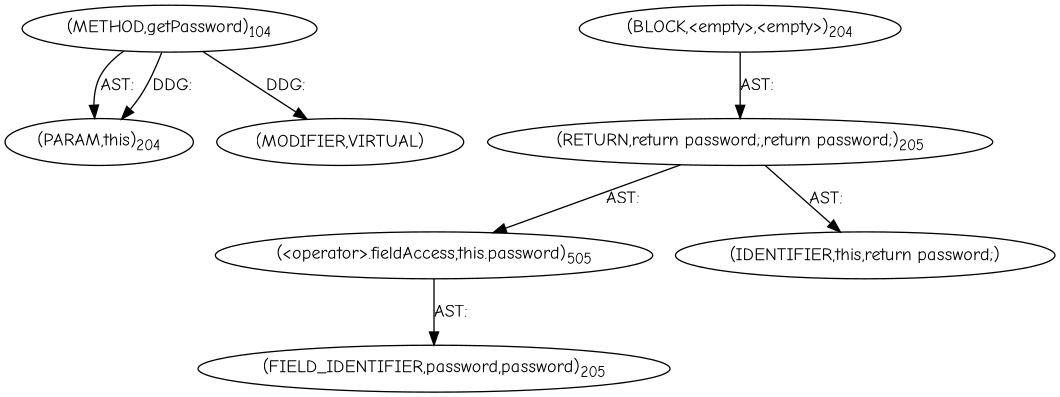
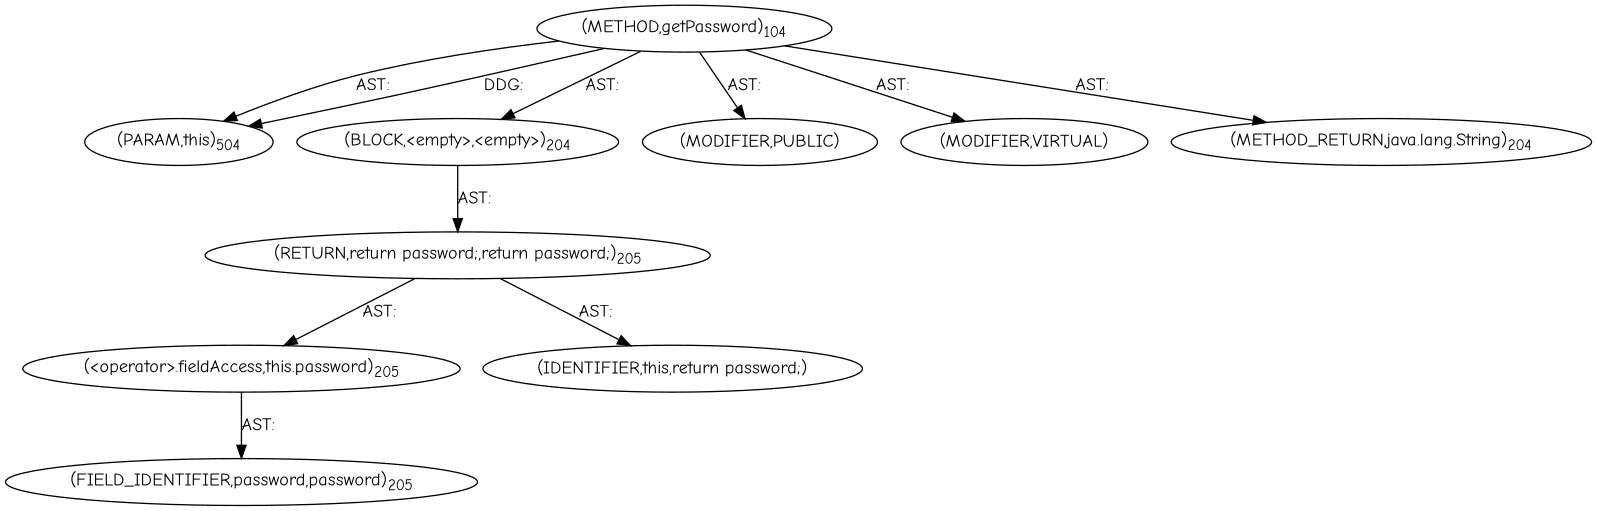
edge "(METHOD,getPassword)" -> "(BLOCK,<empty>,<empty>)": added, label "AST:"
edge "(METHOD,getPassword)" -> "(MODIFIER,VIRTUAL)": label "DDG: " -> "AST: "
node "(PARAM,this)": text "204" -> "504"
node "(MODIFIER,PUBLIC)": added
node "(METHOD_RETURN,java.lang.String)": added
node "(<operator>.fieldAccess,this.password)": text "505" -> "205"
